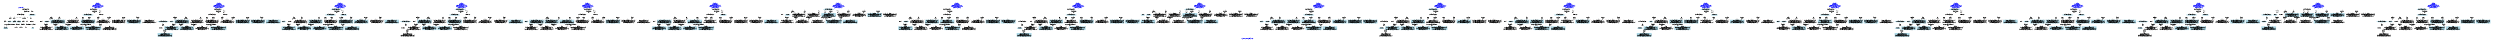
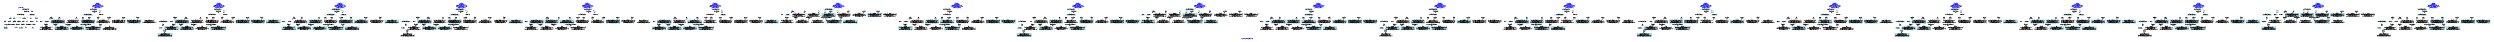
node "photo": added
node "deathDate": label "deathDate" -> "provenance"
